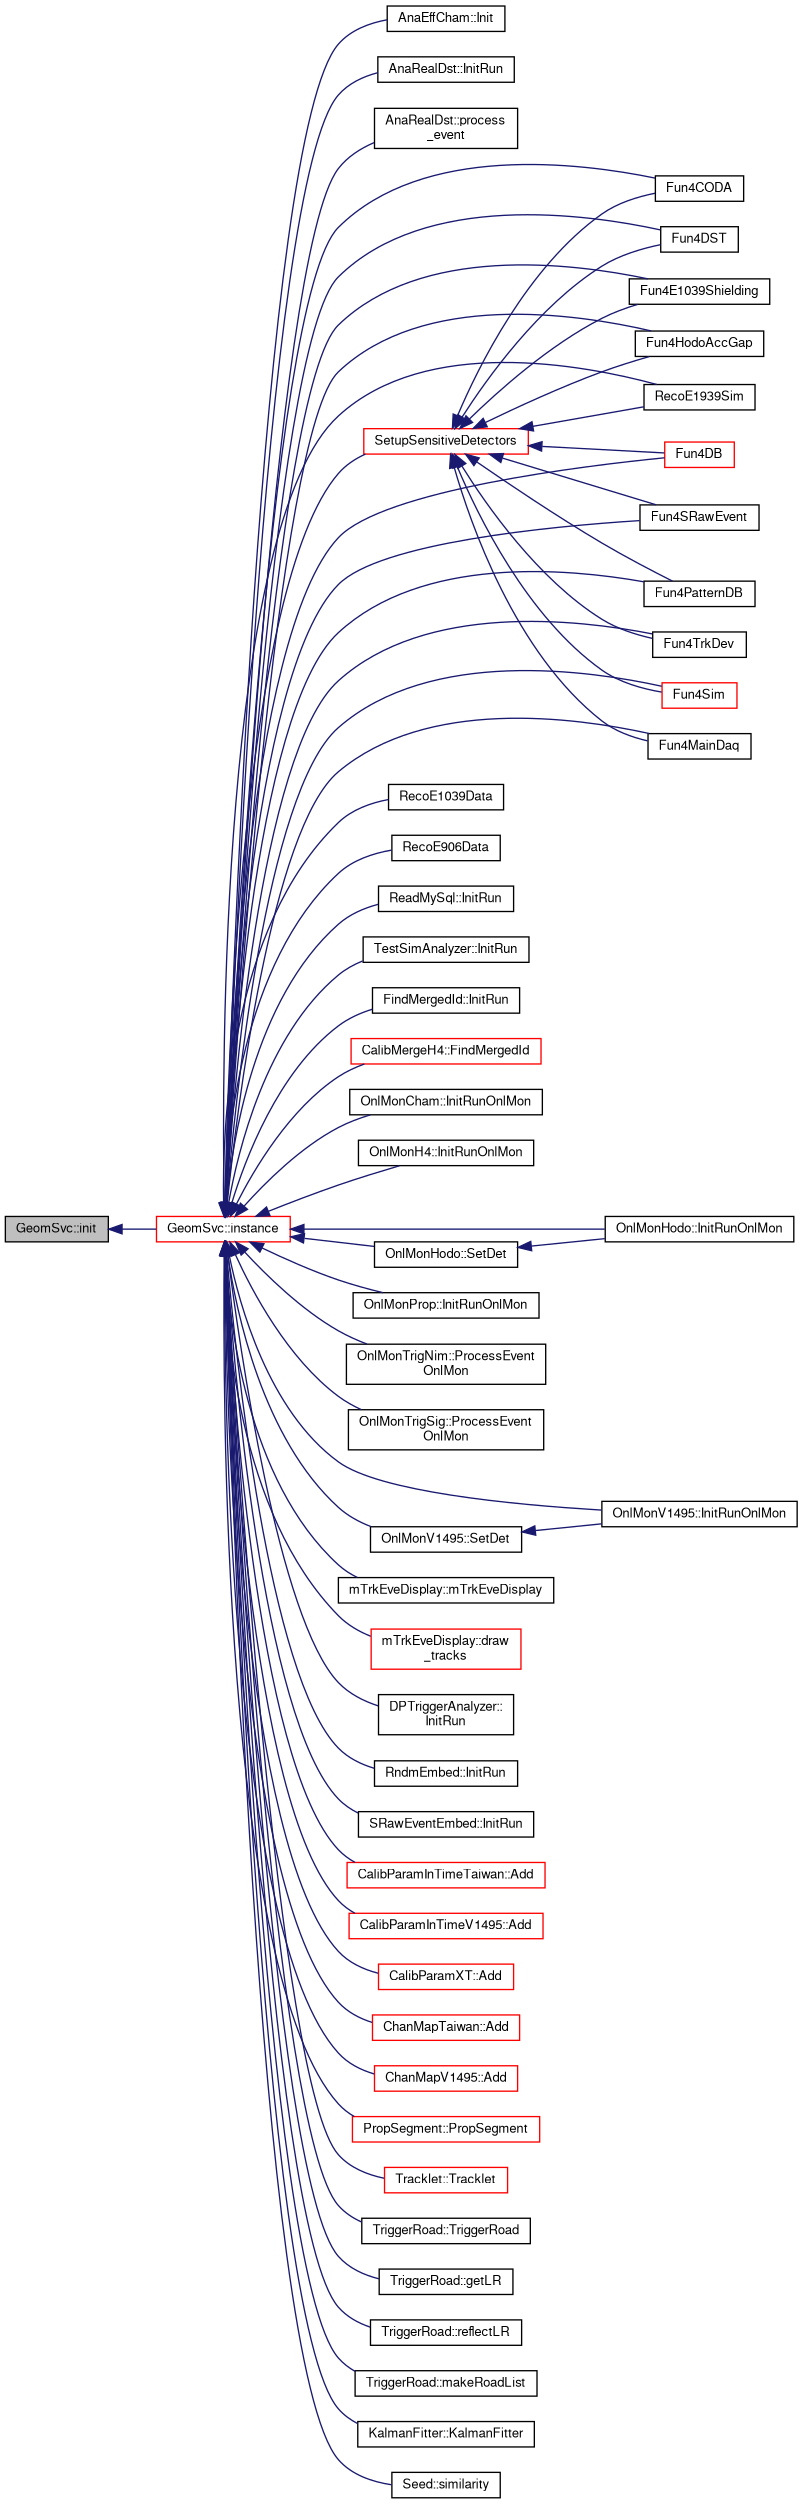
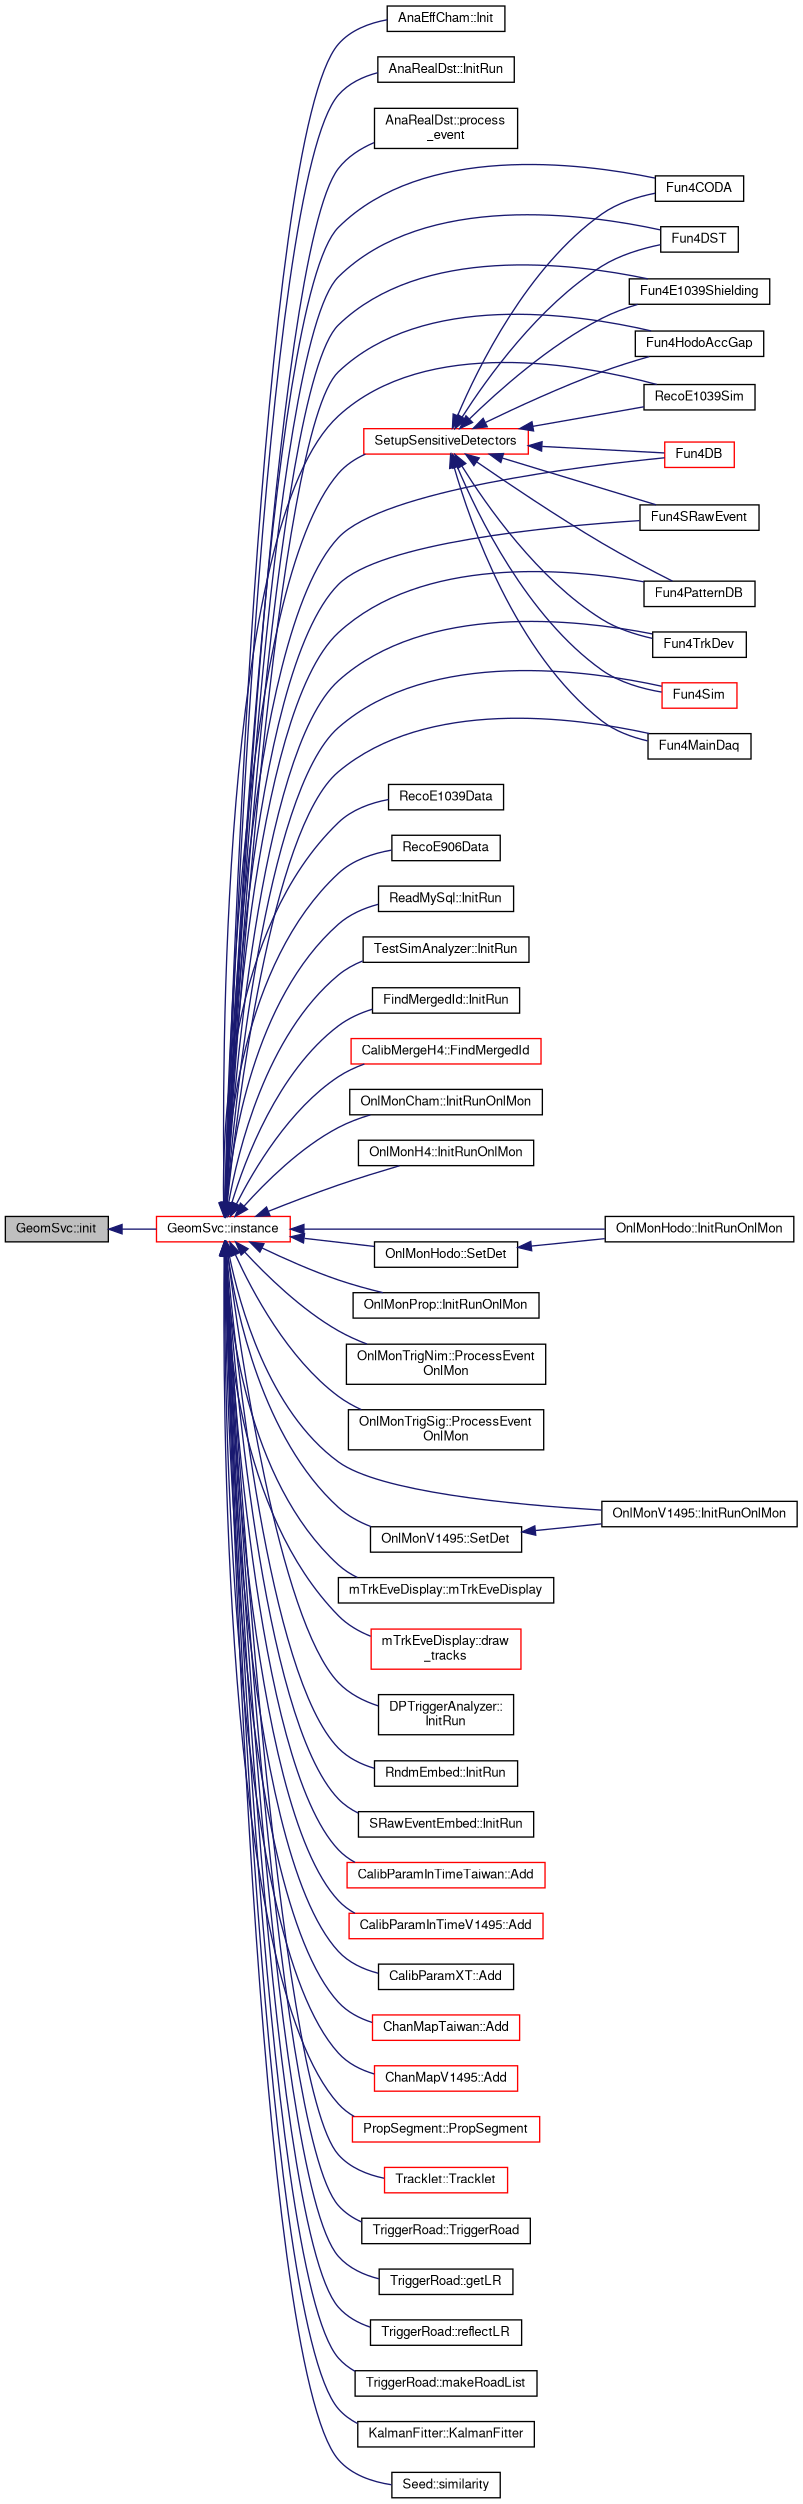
node "RecoE1939Sim": label "RecoE1939Sim" -> "RecoE1039Sim"
node "CalibParamXT::Add": color red -> black
